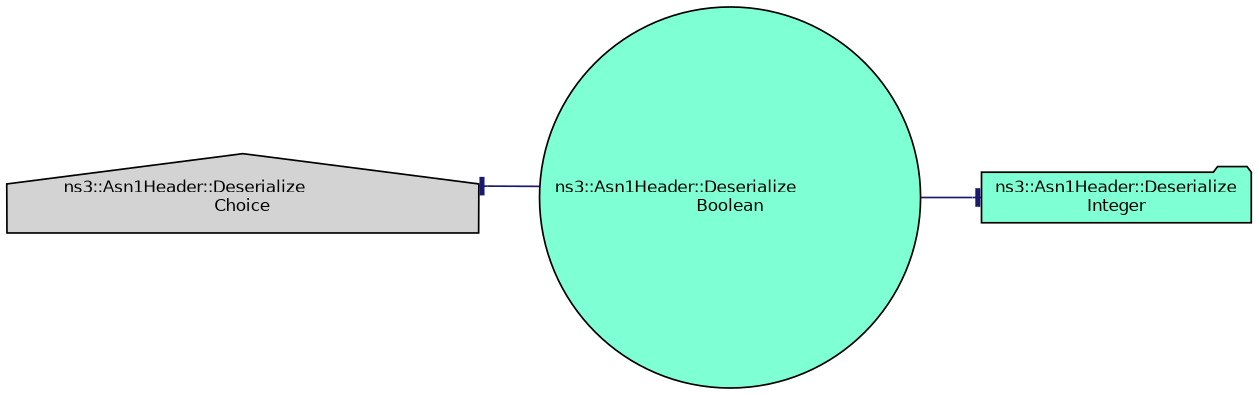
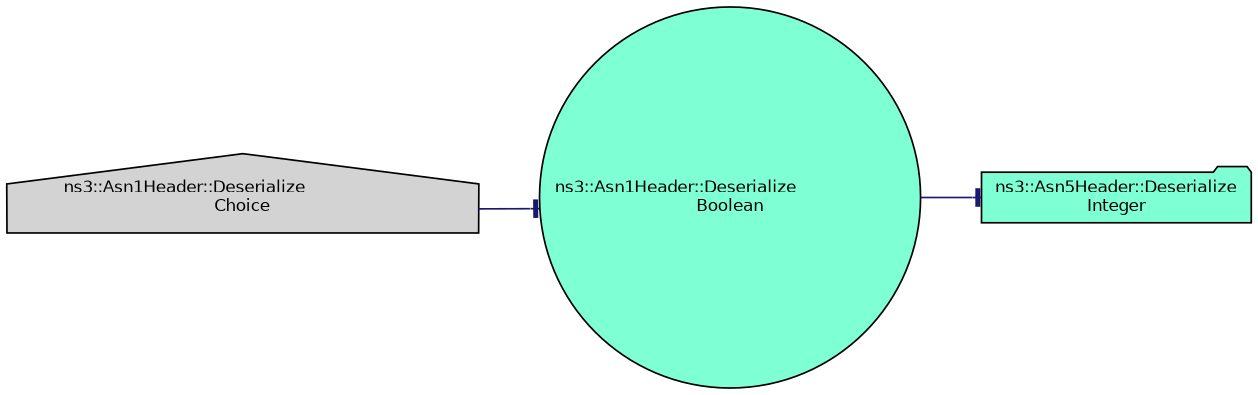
edge "ns3::Asn1Header::Deserialize Boolean" -> "ns3::Asn1Header::Deserialize Choice": reversed
node "ns3::Asn1Header::Deserialize Integer": label "ns3::Asn1Header::Deserialize Integer" -> "ns3::Asn5Header::Deserialize Integer"
